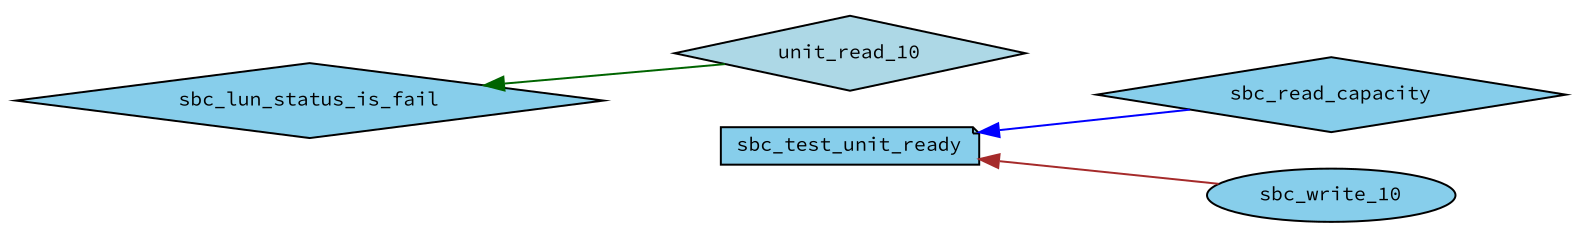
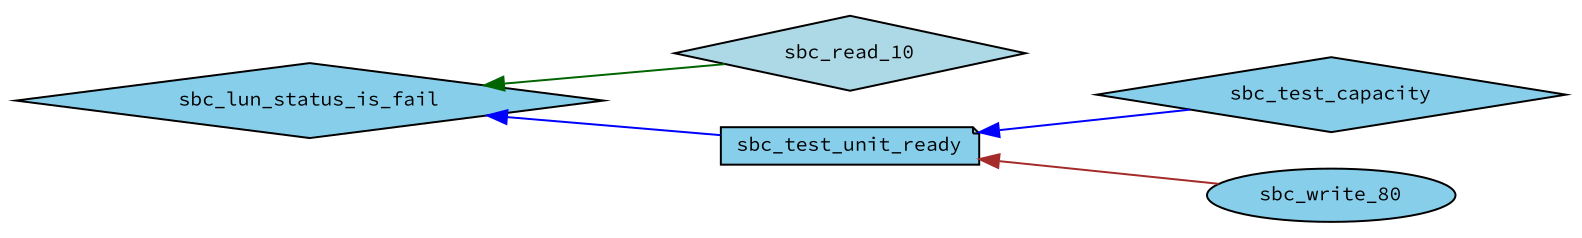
node "unit_read_10": label "unit_read_10" -> "sbc_read_10"
node "sbc_read_capacity": label "sbc_read_capacity" -> "sbc_test_capacity"
edge "sbc_test_unit_ready" -> "sbc_lun_status_is_fail": added
node "sbc_write_10": label "sbc_write_10" -> "sbc_write_80"
